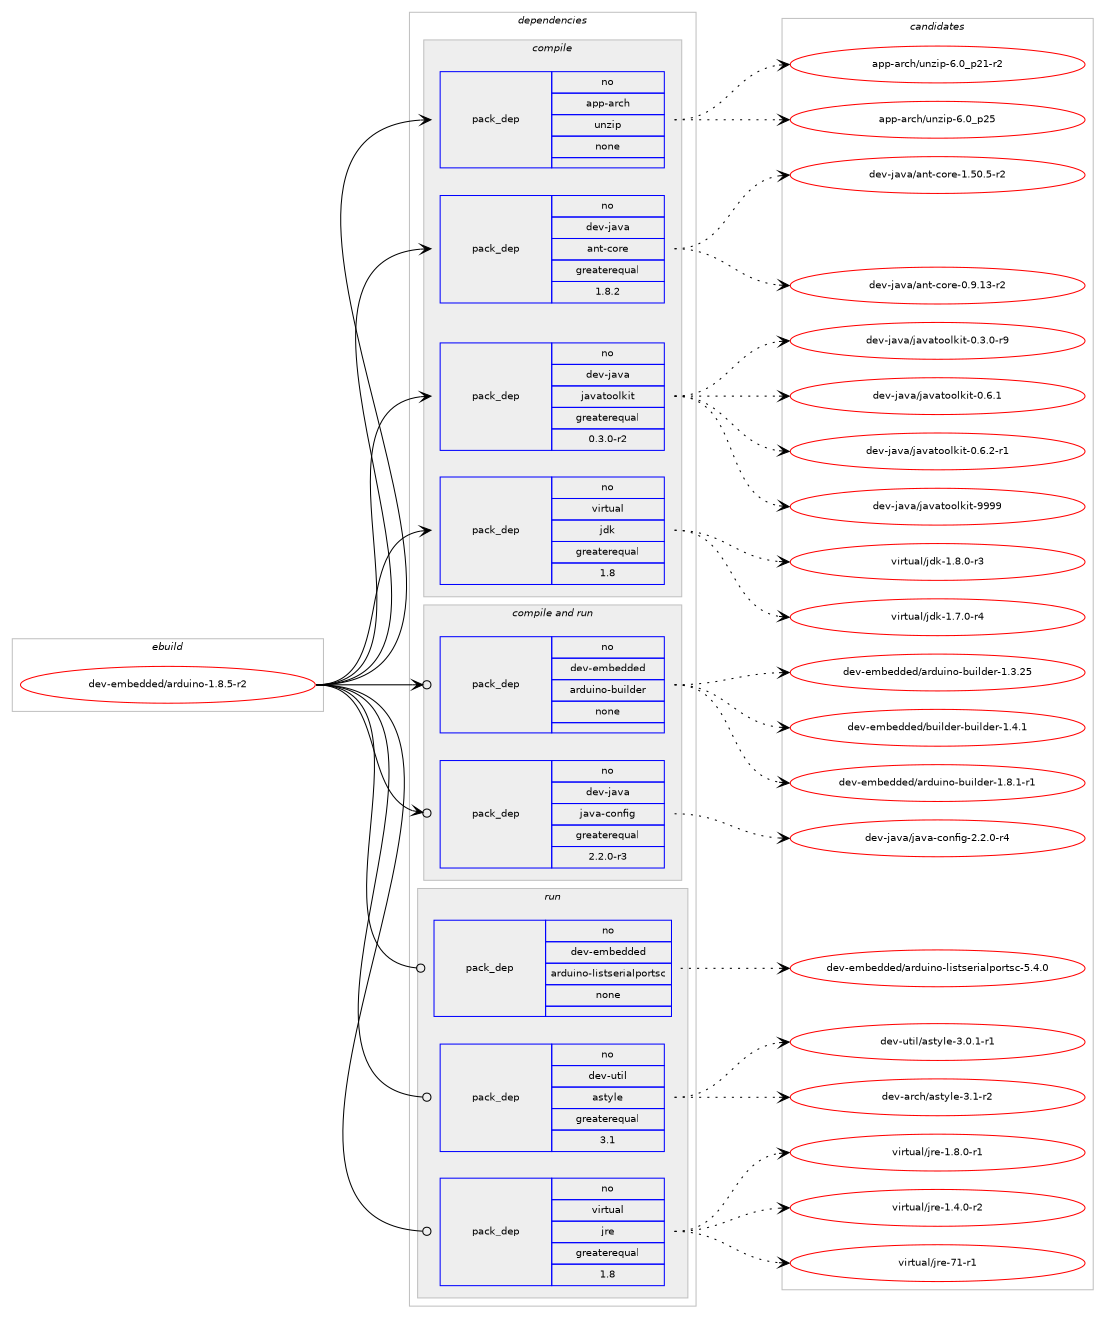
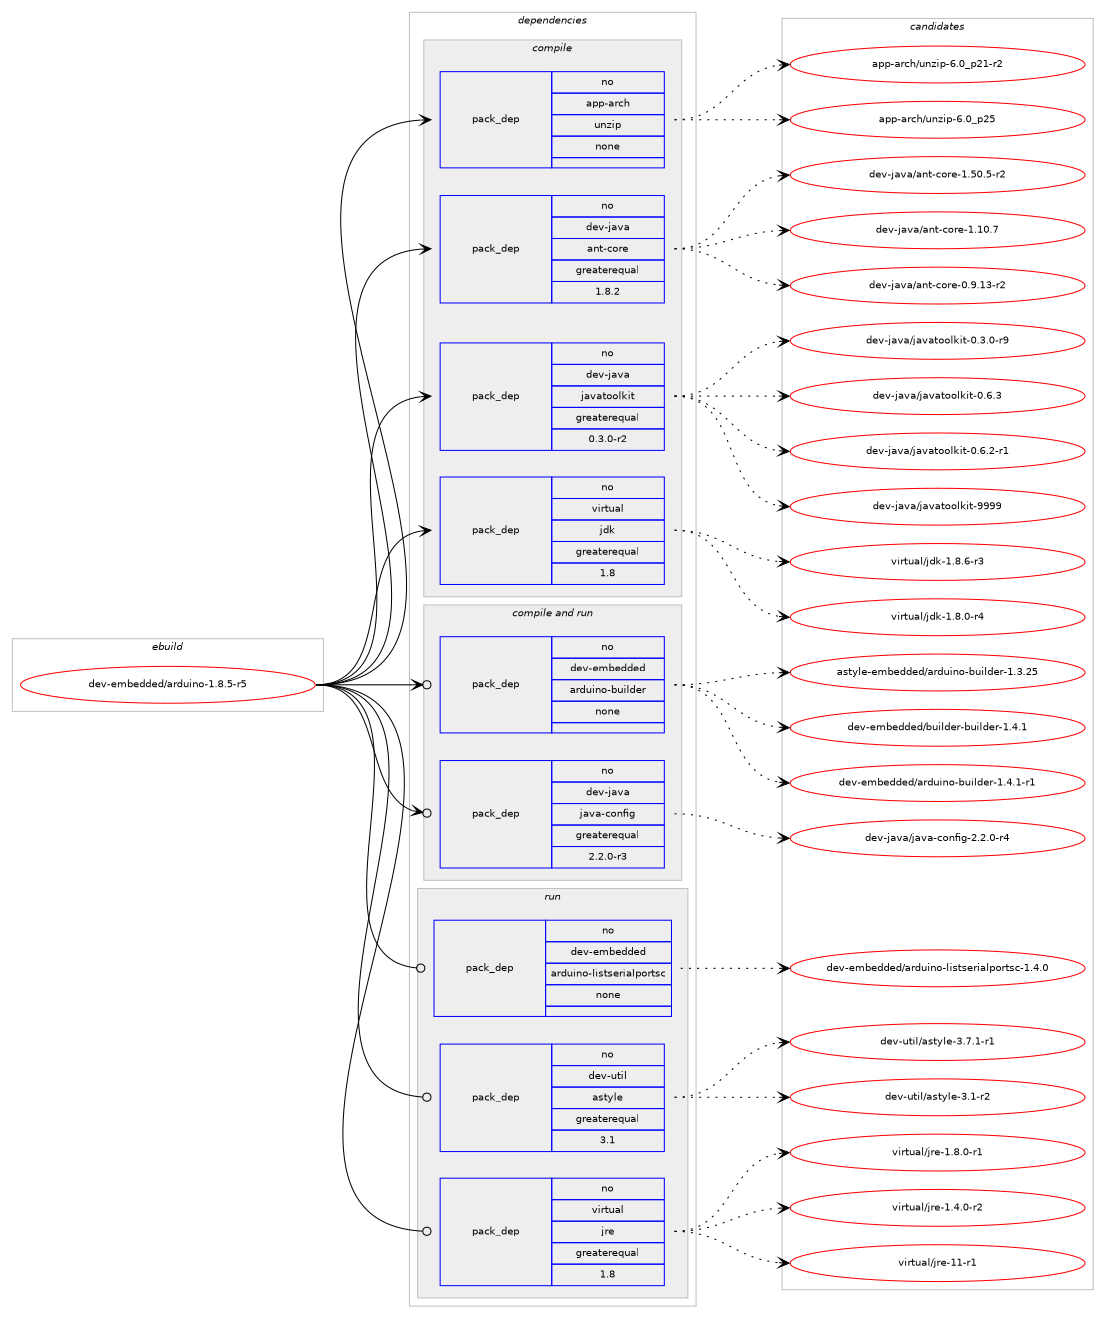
node "dev-java/ant-core-1.10.7": added
node "dev-java/javatoolkit-0.6.1": label "dev-java/javatoolkit-0.6.1" -> "dev-java/javatoolkit-0.6.3"
node "virtual/jdk-1.8.0-r3": label "virtual/jdk-1.8.0-r3" -> "virtual/jdk-1.8.6-r3"
node "virtual/jdk-1.7.0-r4": label "virtual/jdk-1.7.0-r4" -> "virtual/jdk-1.8.0-r4"
node "dev-embedded/arduino-builder-1.3.25": label "dev-embedded/arduino-builder-1.3.25" -> "astyle-embedded/arduino-builder-1.3.25"
node "dev-embedded/arduino-1.8.5-r2": label "dev-embedded/arduino-1.8.5-r2" -> "dev-embedded/arduino-1.8.5-r5"
node "dev-embedded/arduino-builder-1.8.1-r1": label "dev-embedded/arduino-builder-1.8.1-r1" -> "dev-embedded/arduino-builder-1.4.1-r1"
node "dev-embedded/arduino-listserialportsc-5.4.0": label "dev-embedded/arduino-listserialportsc-5.4.0" -> "dev-embedded/arduino-listserialportsc-1.4.0"
node "dev-util/astyle-3.0.1-r1": label "dev-util/astyle-3.0.1-r1" -> "dev-util/astyle-3.7.1-r1"
node "dev-arch/astyle-3.1-r2": label "dev-arch/astyle-3.1-r2" -> "dev-util/astyle-3.1-r2"
node "virtual/jre-71-r1": label "virtual/jre-71-r1" -> "virtual/jre-11-r1"
